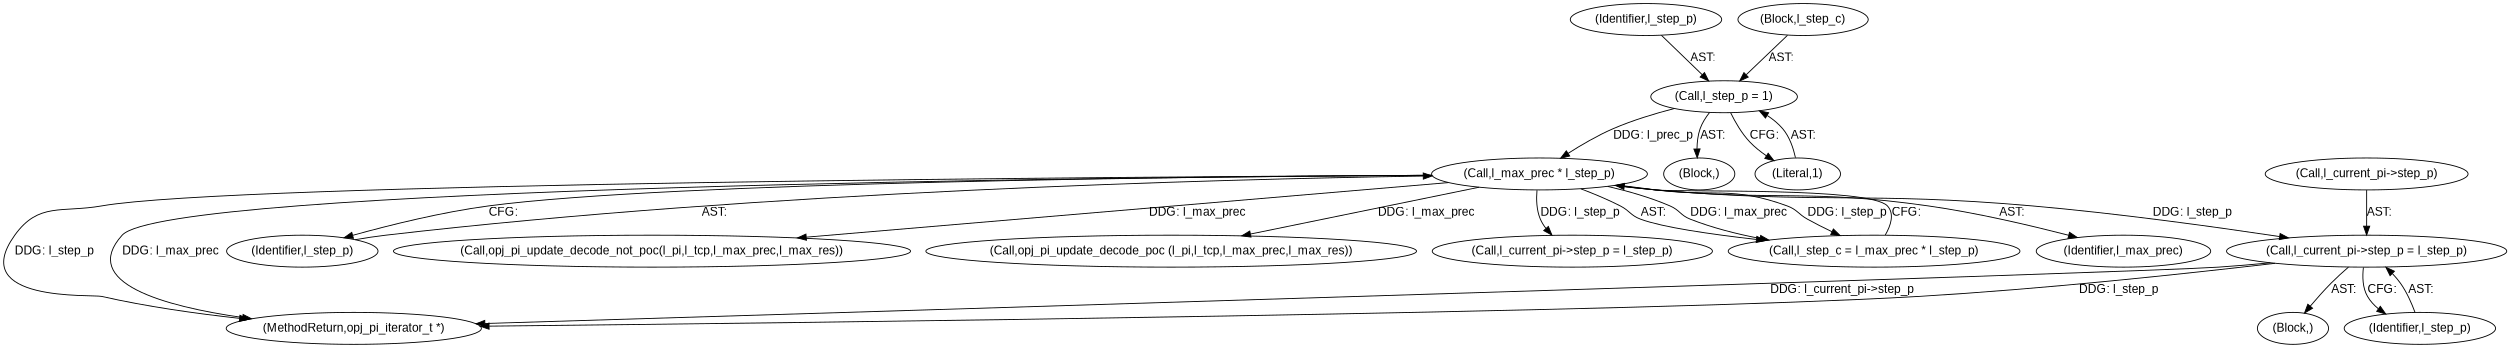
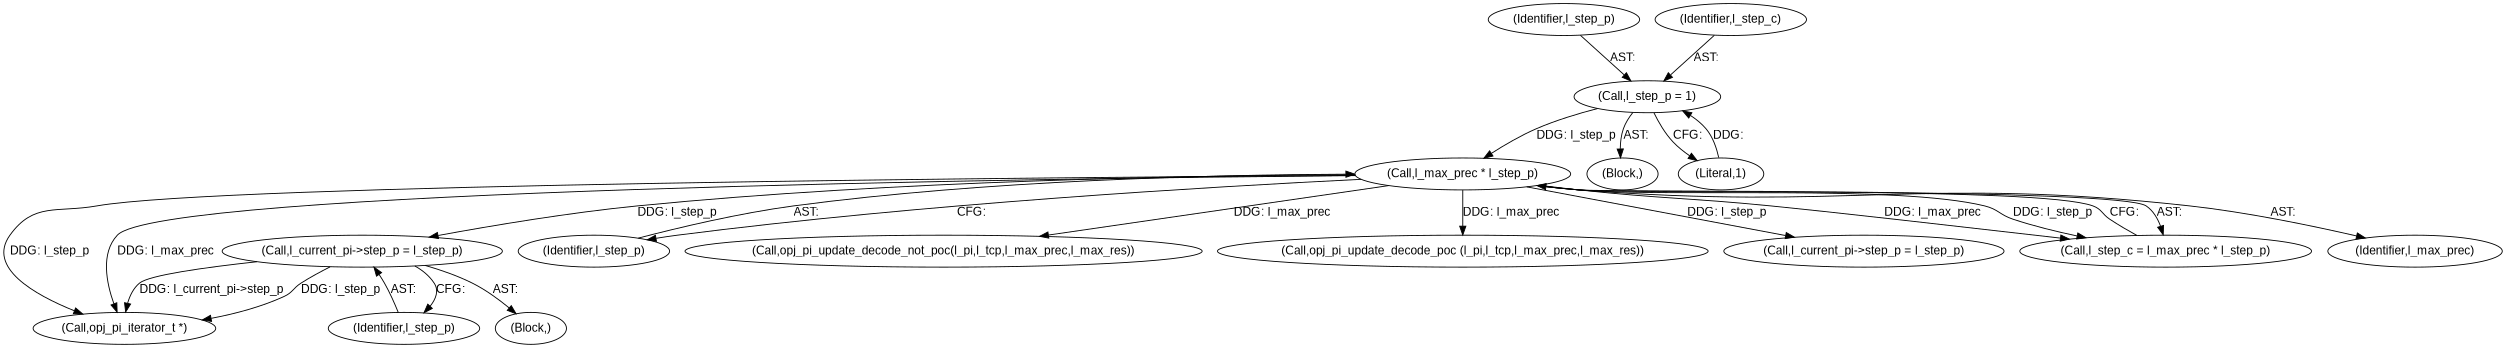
node "(Block,l_step_c)": label "(Block,l_step_c)" -> "(Identifier,l_step_c)"
edge "(Call,l_step_p = 1)" -> "(Call,l_max_prec * l_step_p)": label "DDG: l_prec_p" -> "DDG: l_step_p"
edge "(Literal,1)" -> "(Call,l_step_p = 1)": label "AST: " -> "DDG: "
node "(Call,l_current_pi->step_p)": removed
node "(MethodReturn,opj_pi_iterator_t *)": label "(MethodReturn,opj_pi_iterator_t *)" -> "(Call,opj_pi_iterator_t *)"
